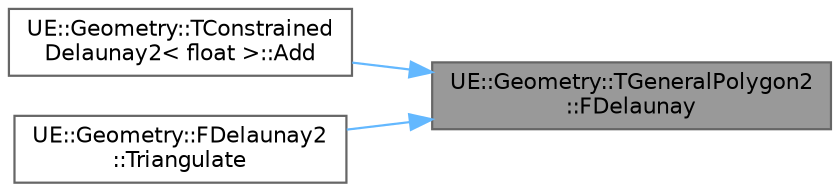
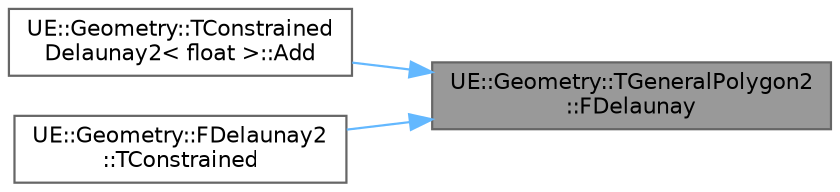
node "UE::Geometry::FDelaunay2 ::Triangulate": label "UE::Geometry::FDelaunay2 ::Triangulate" -> "UE::Geometry::FDelaunay2 ::TConstrained"
